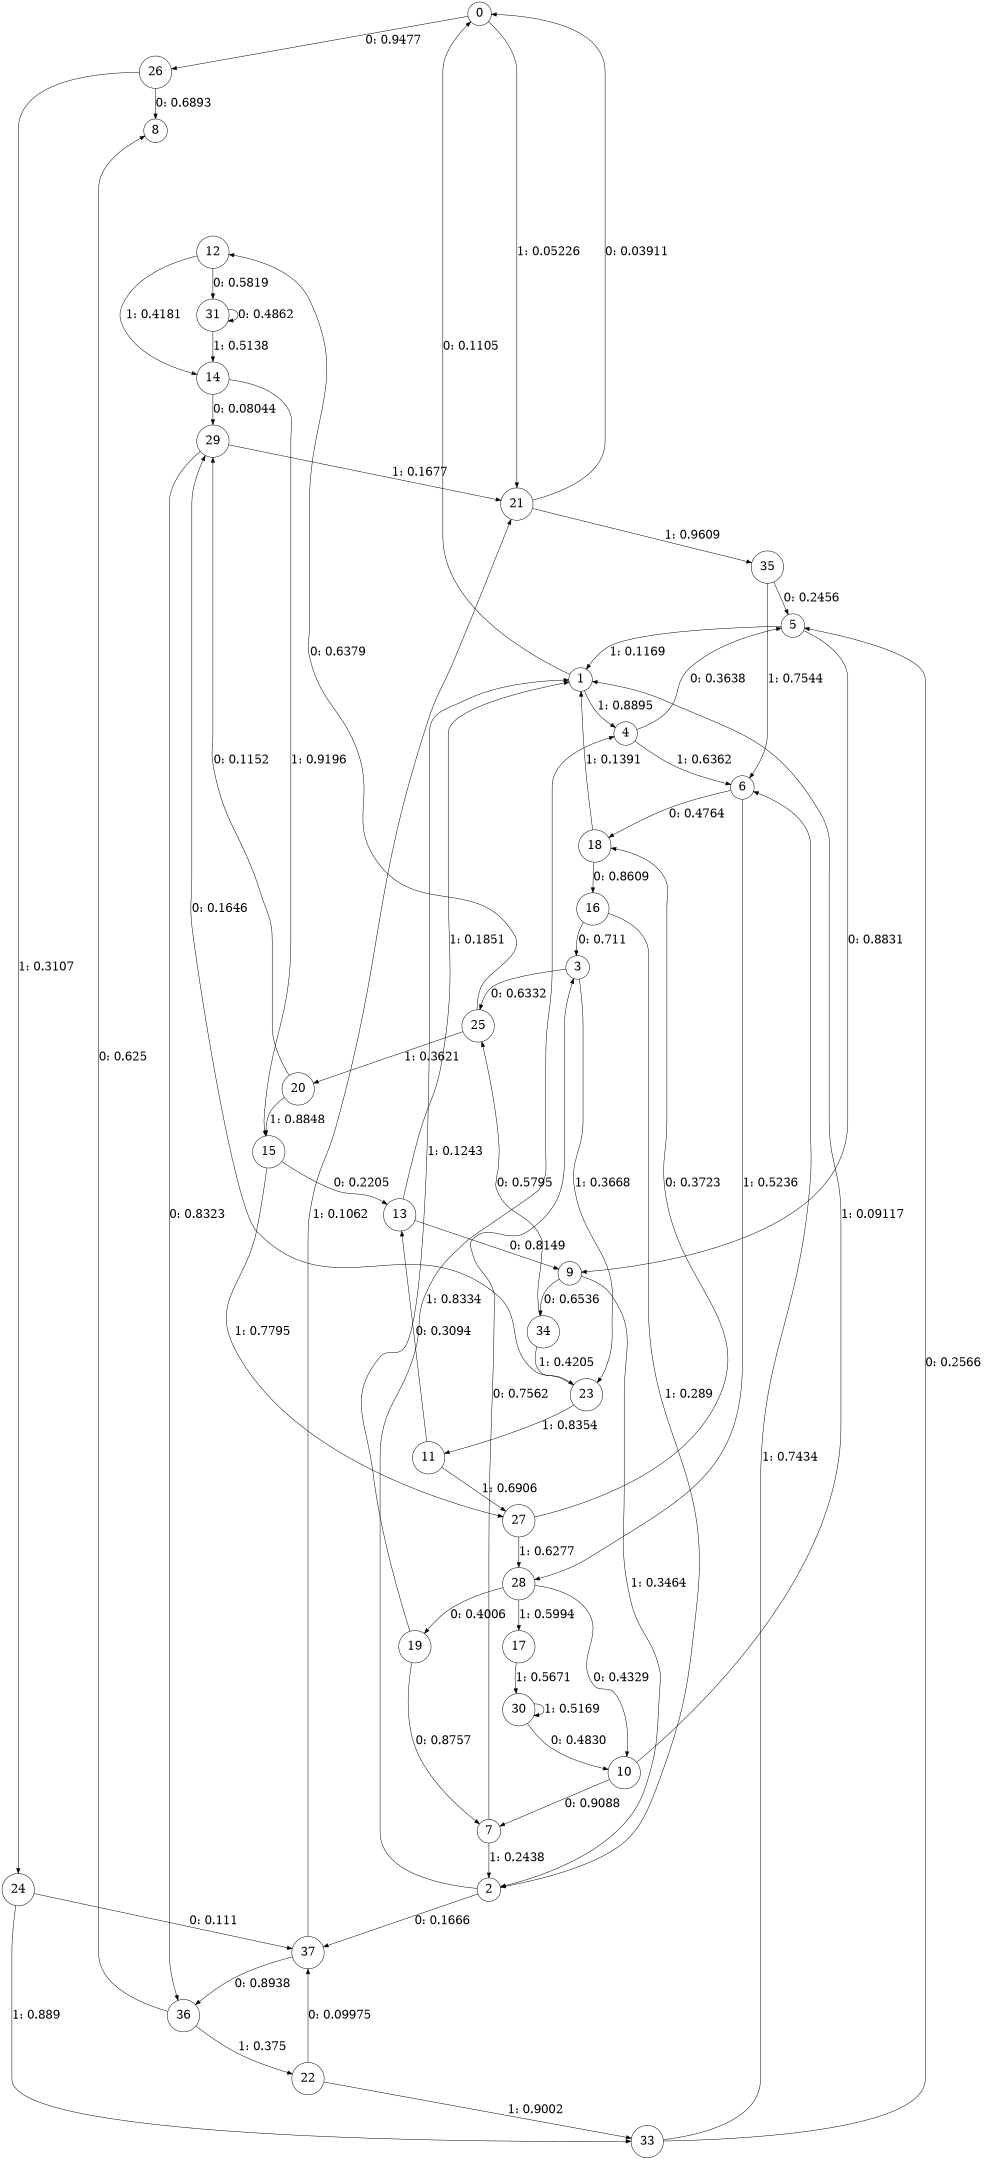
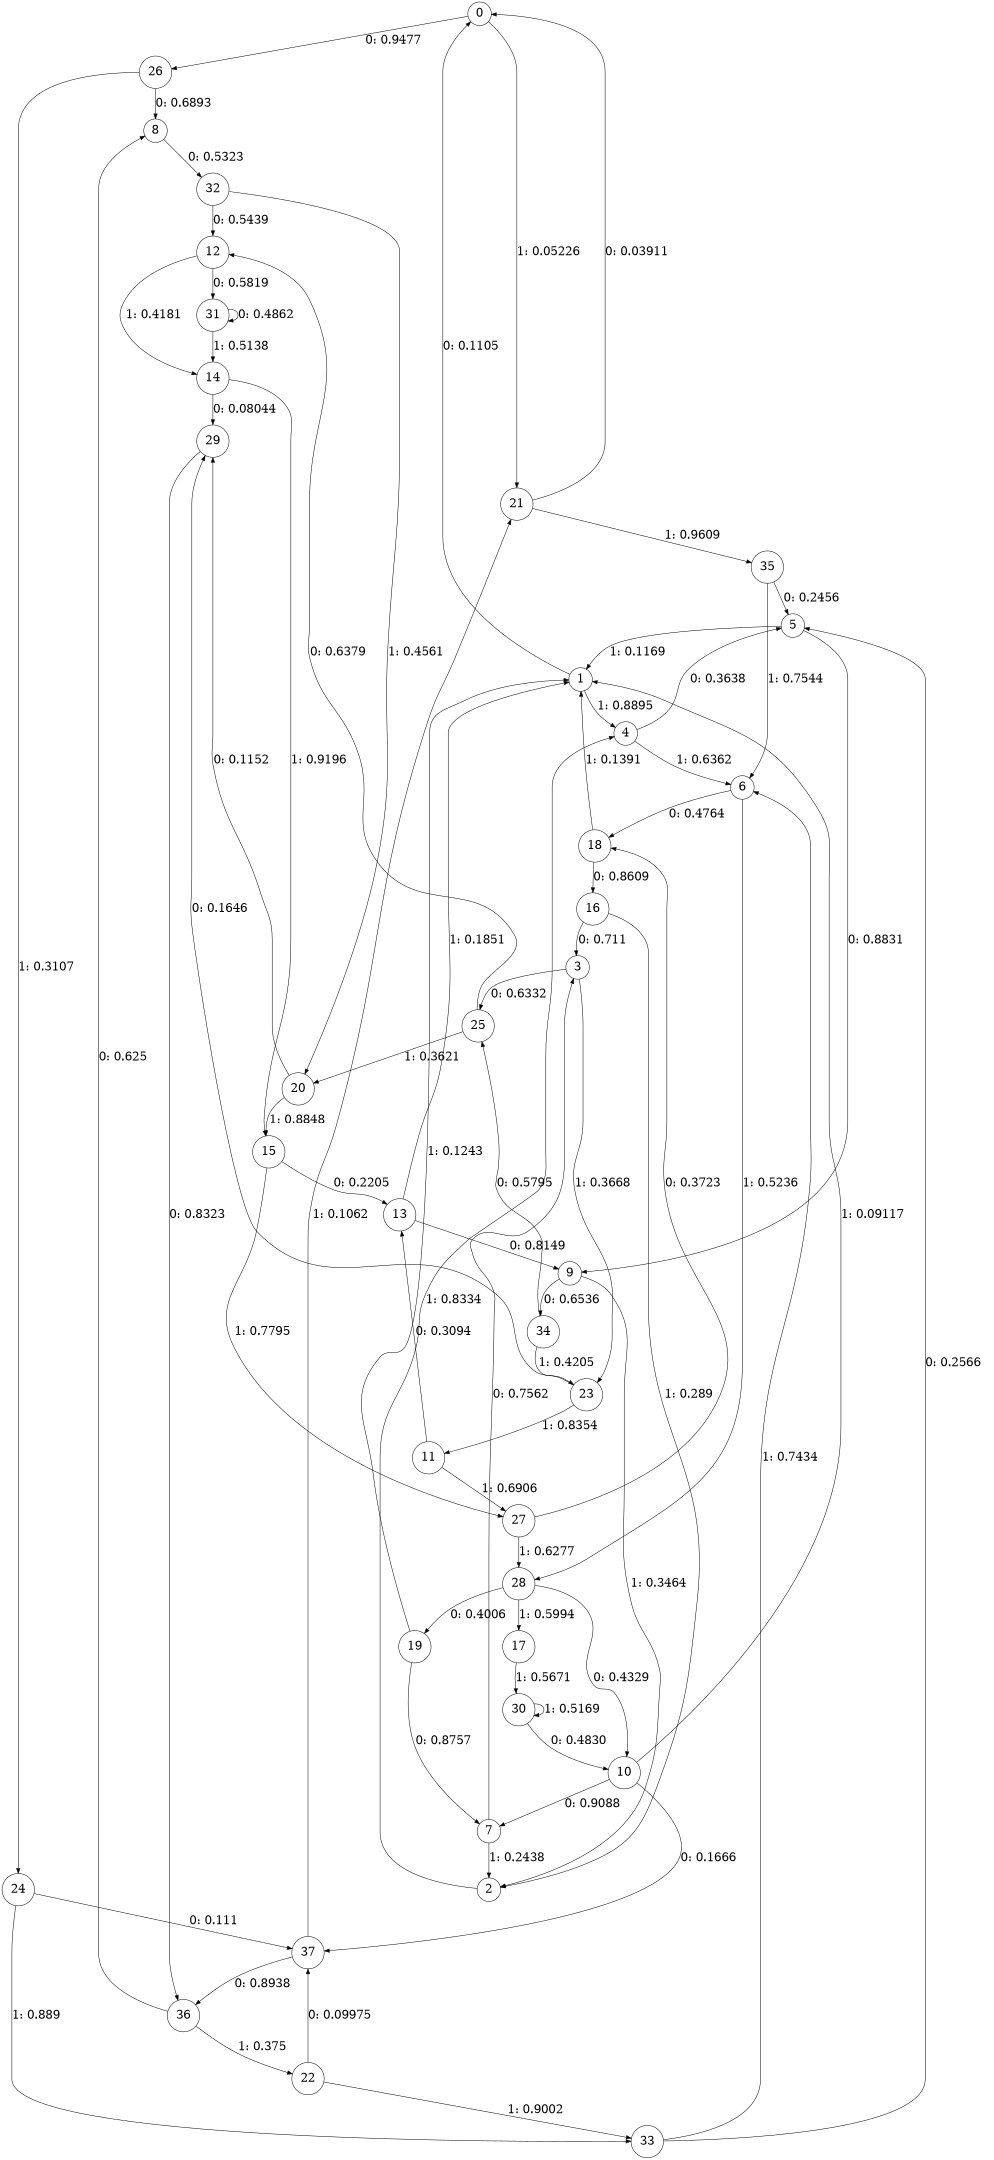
node "32": added
edge "29" -> "21": removed, label "1: 0.1677"
edge "2" -> "37": now "10" -> "37"
